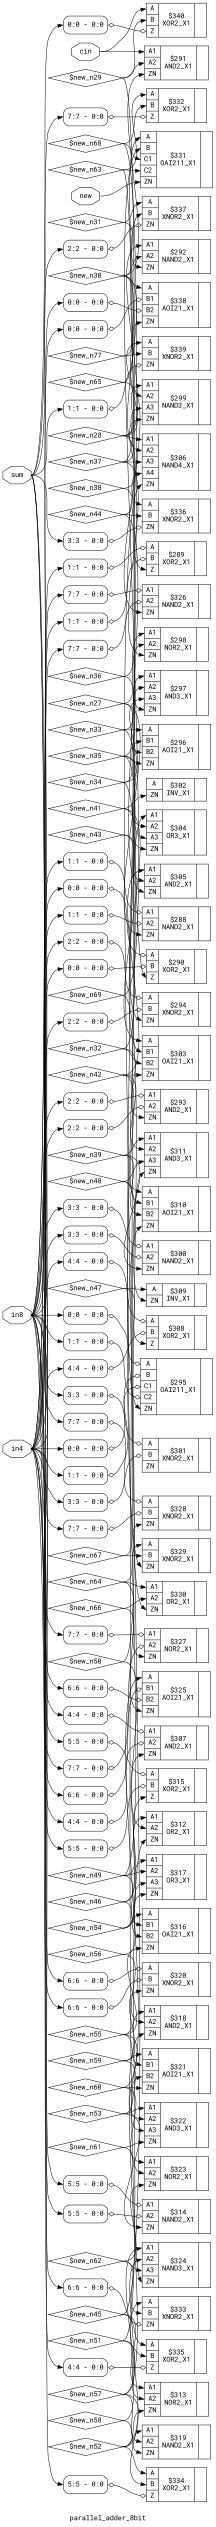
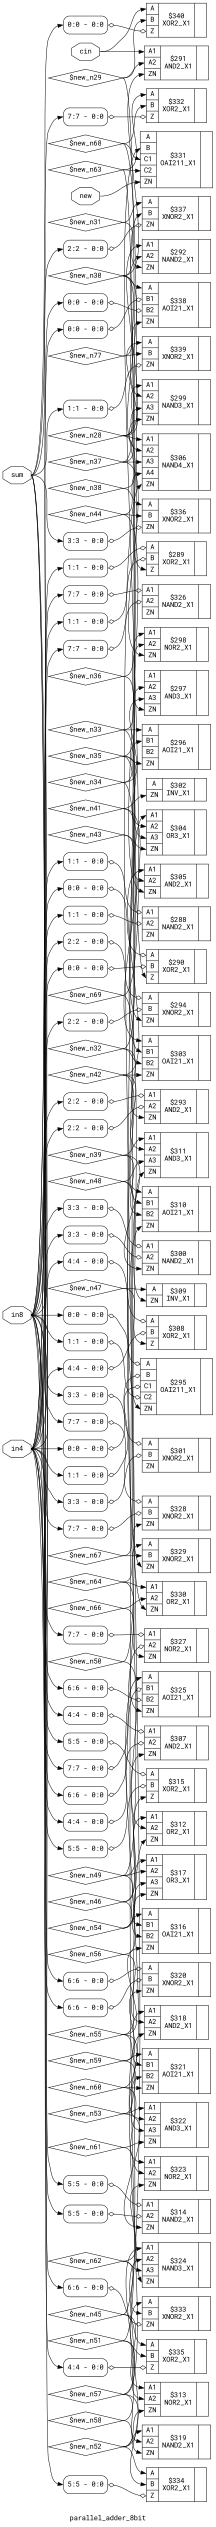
node "$new_n65": removed
node "$new_n27": removed
